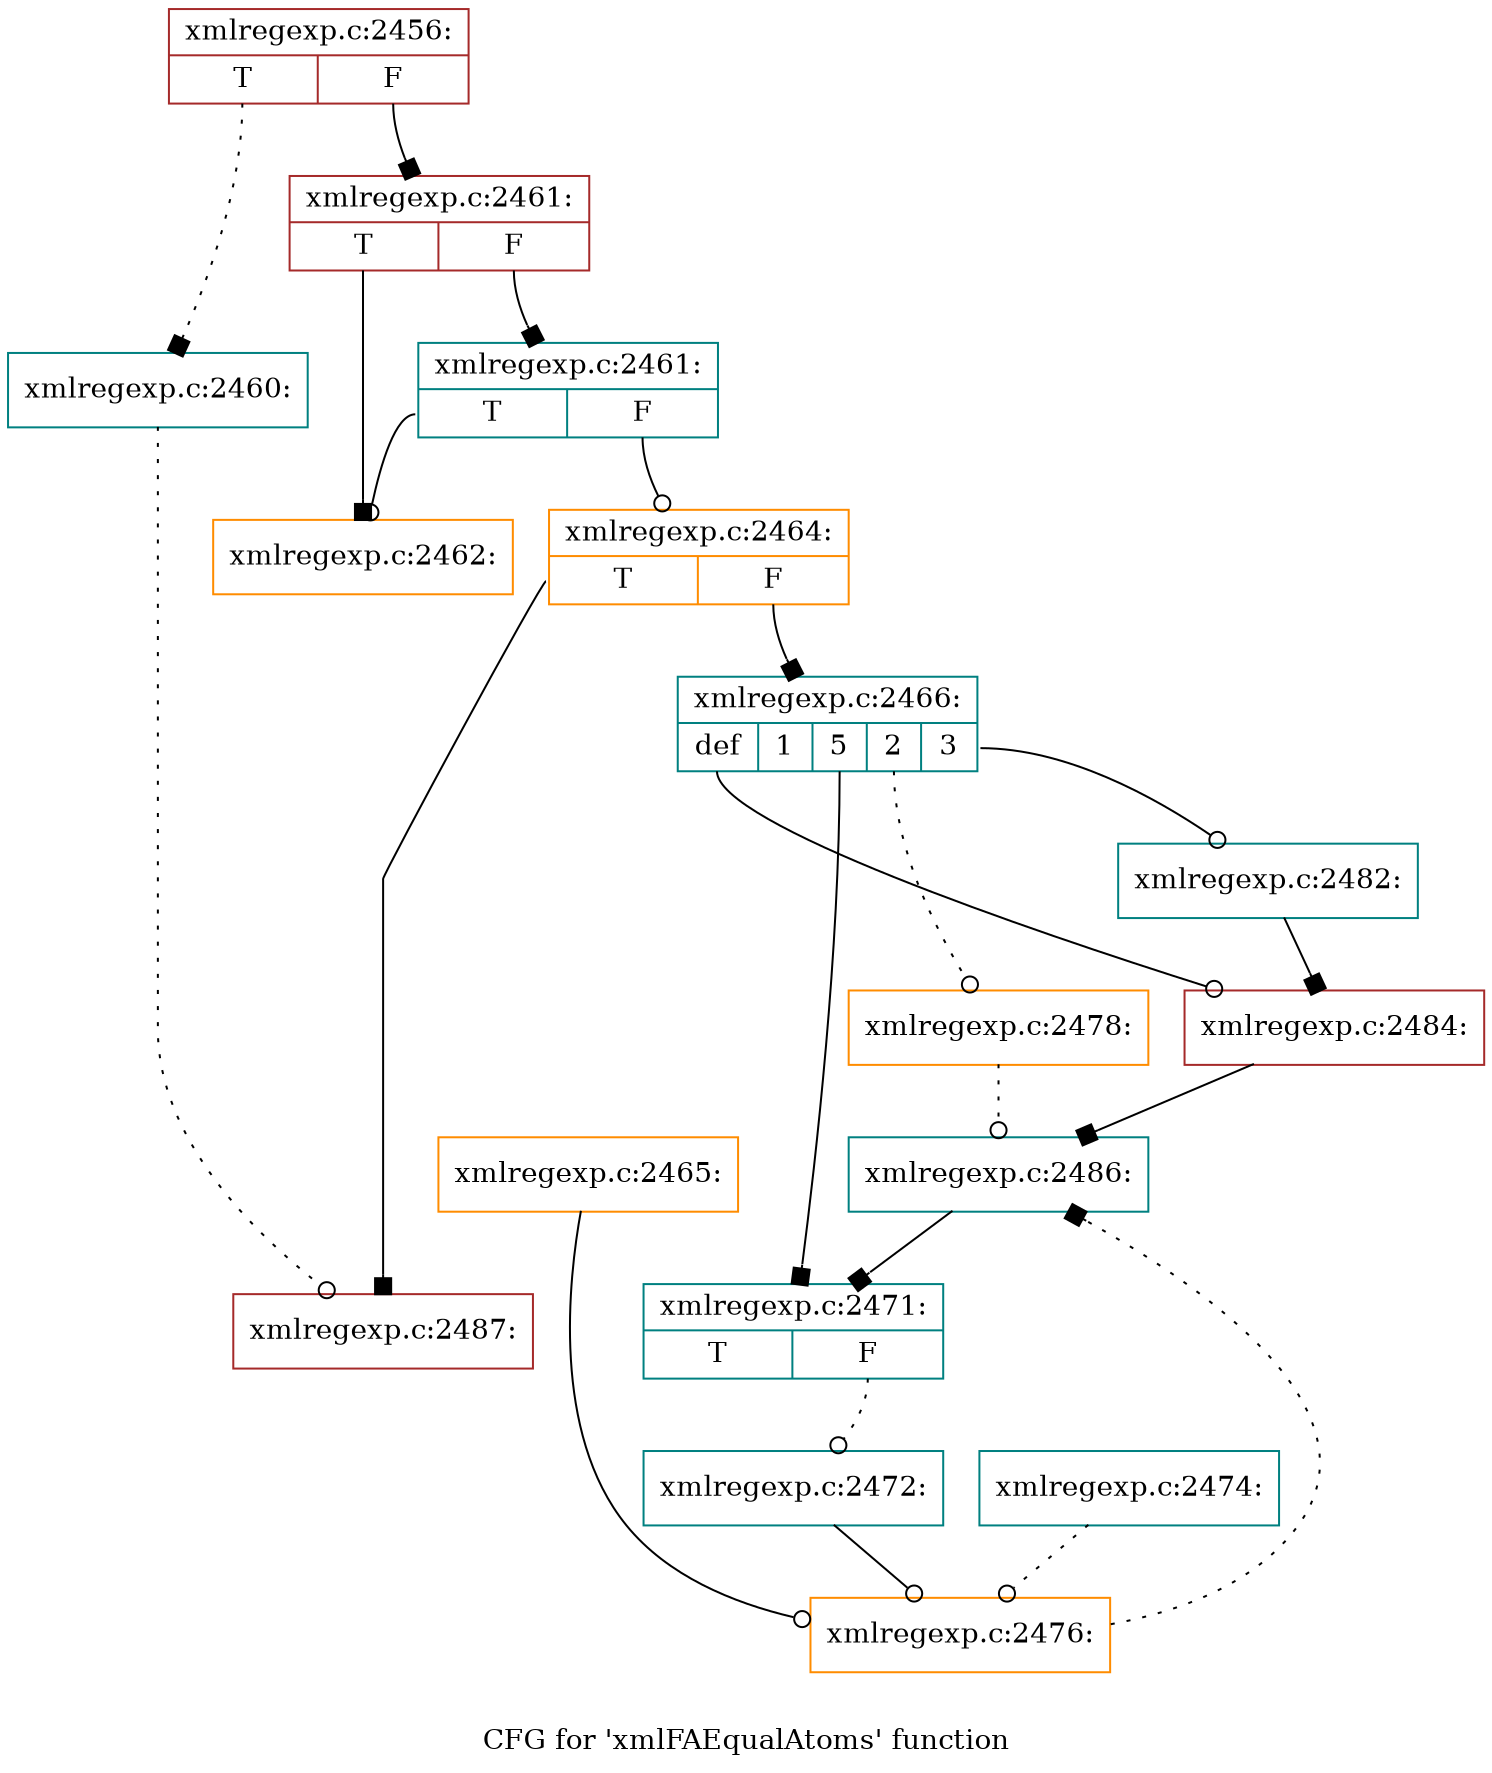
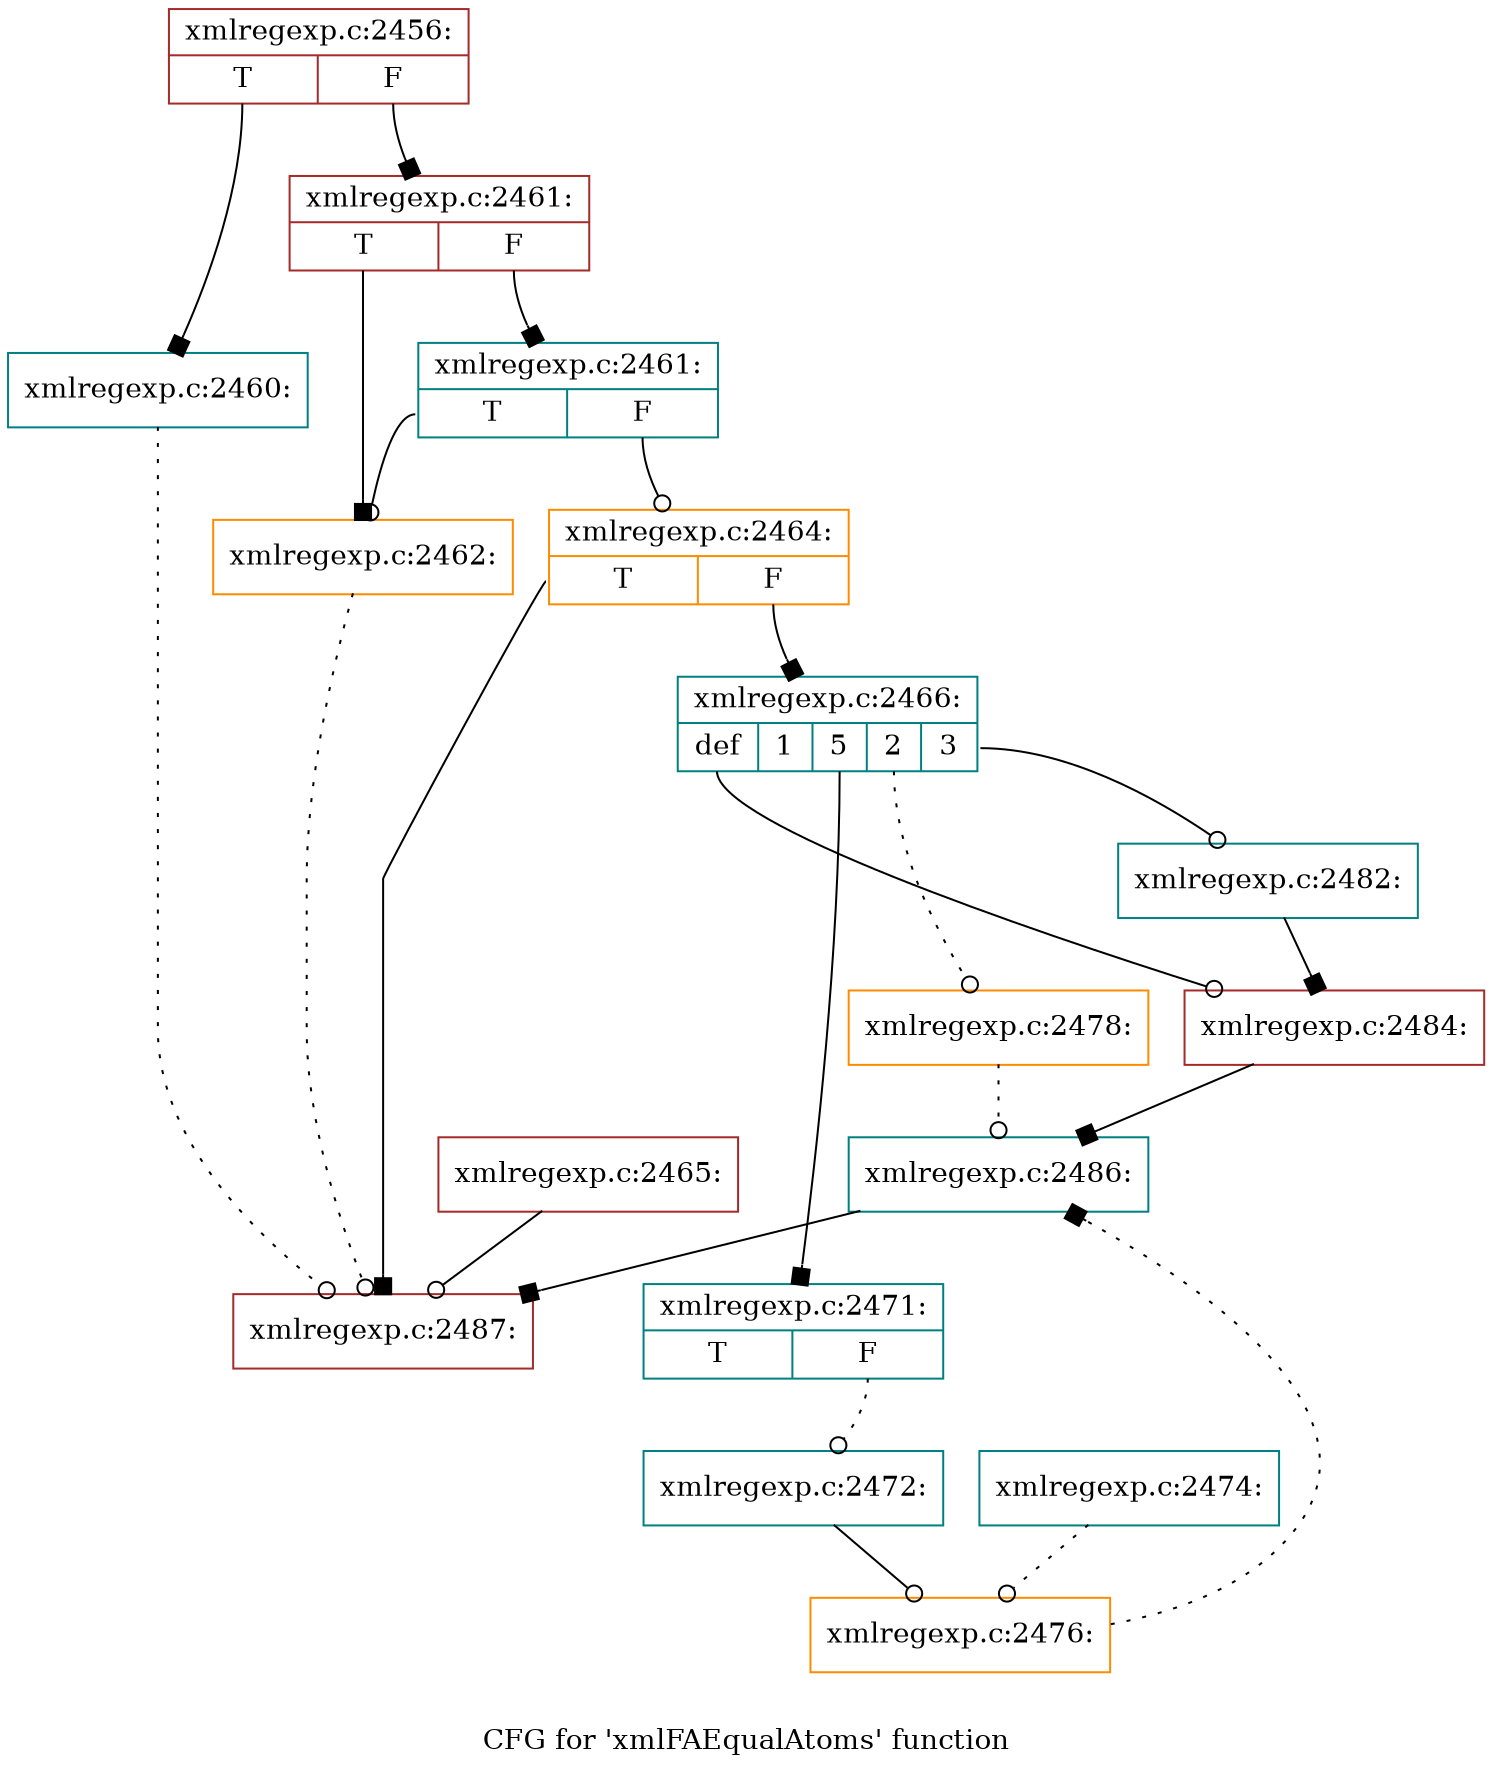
edge "xmlregexp.c:2456:" -> "xmlregexp.c:2460:": style dotted -> solid
edge "xmlregexp.c:2462:" -> "xmlregexp.c:2487:": added
node "xmlregexp.c:2465:": color darkorange -> brown
edge "xmlregexp.c:2486:" -> "xmlregexp.c:2471:": now "xmlregexp.c:2486:" -> "xmlregexp.c:2487:"
edge "xmlregexp.c:2465:" -> "xmlregexp.c:2476:": now "xmlregexp.c:2465:" -> "xmlregexp.c:2487:"
